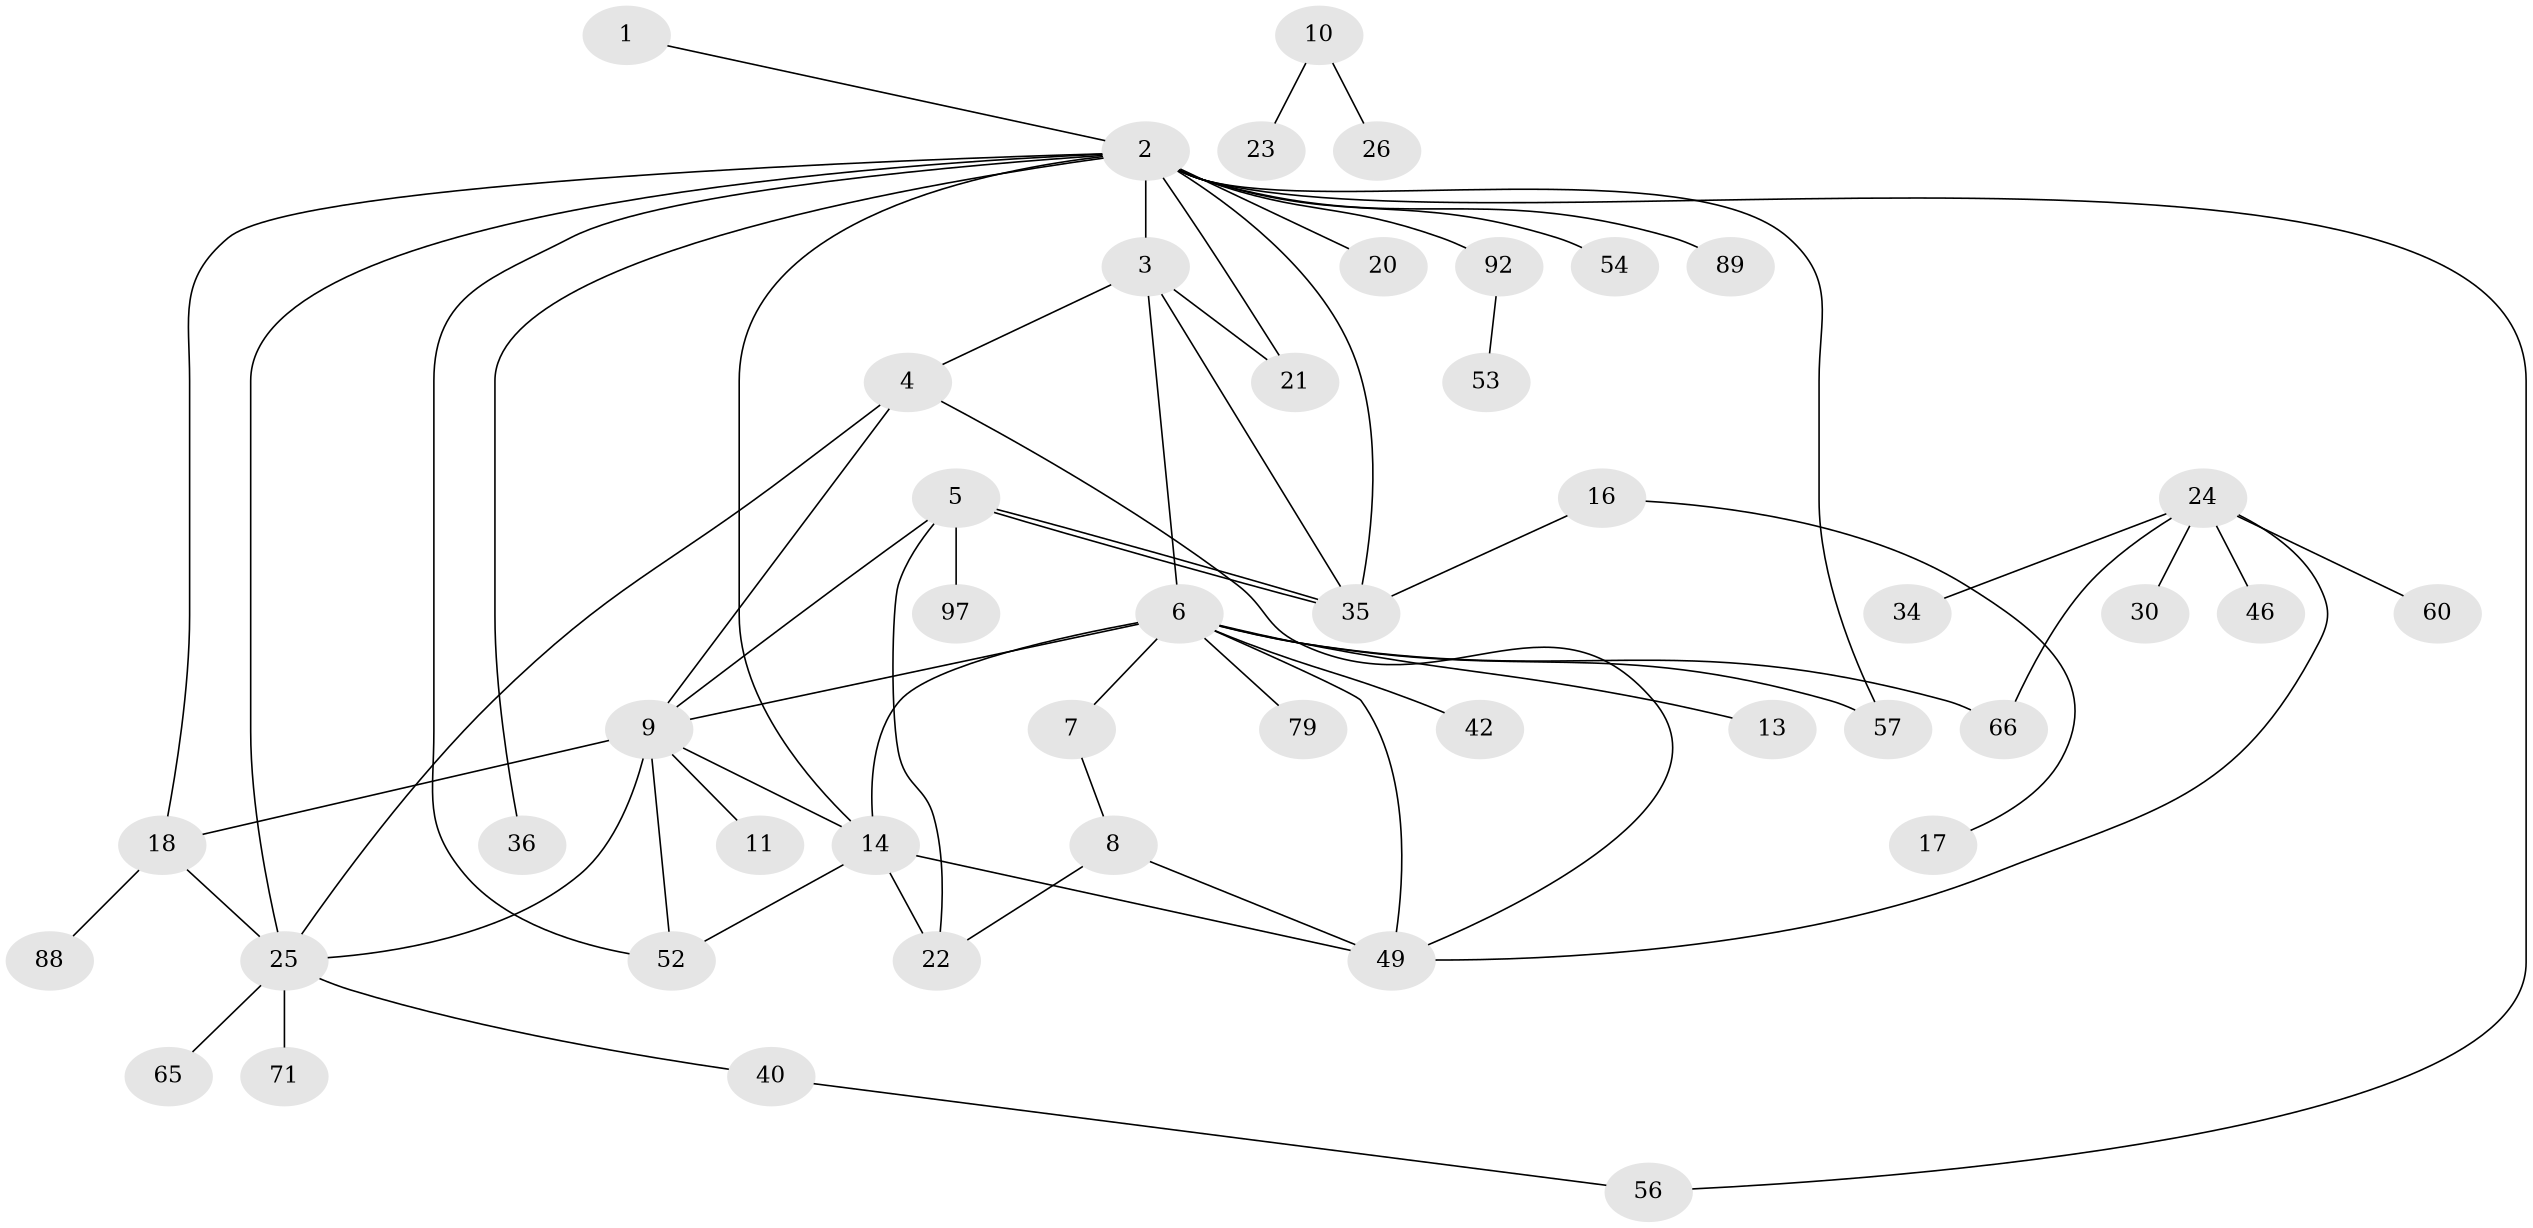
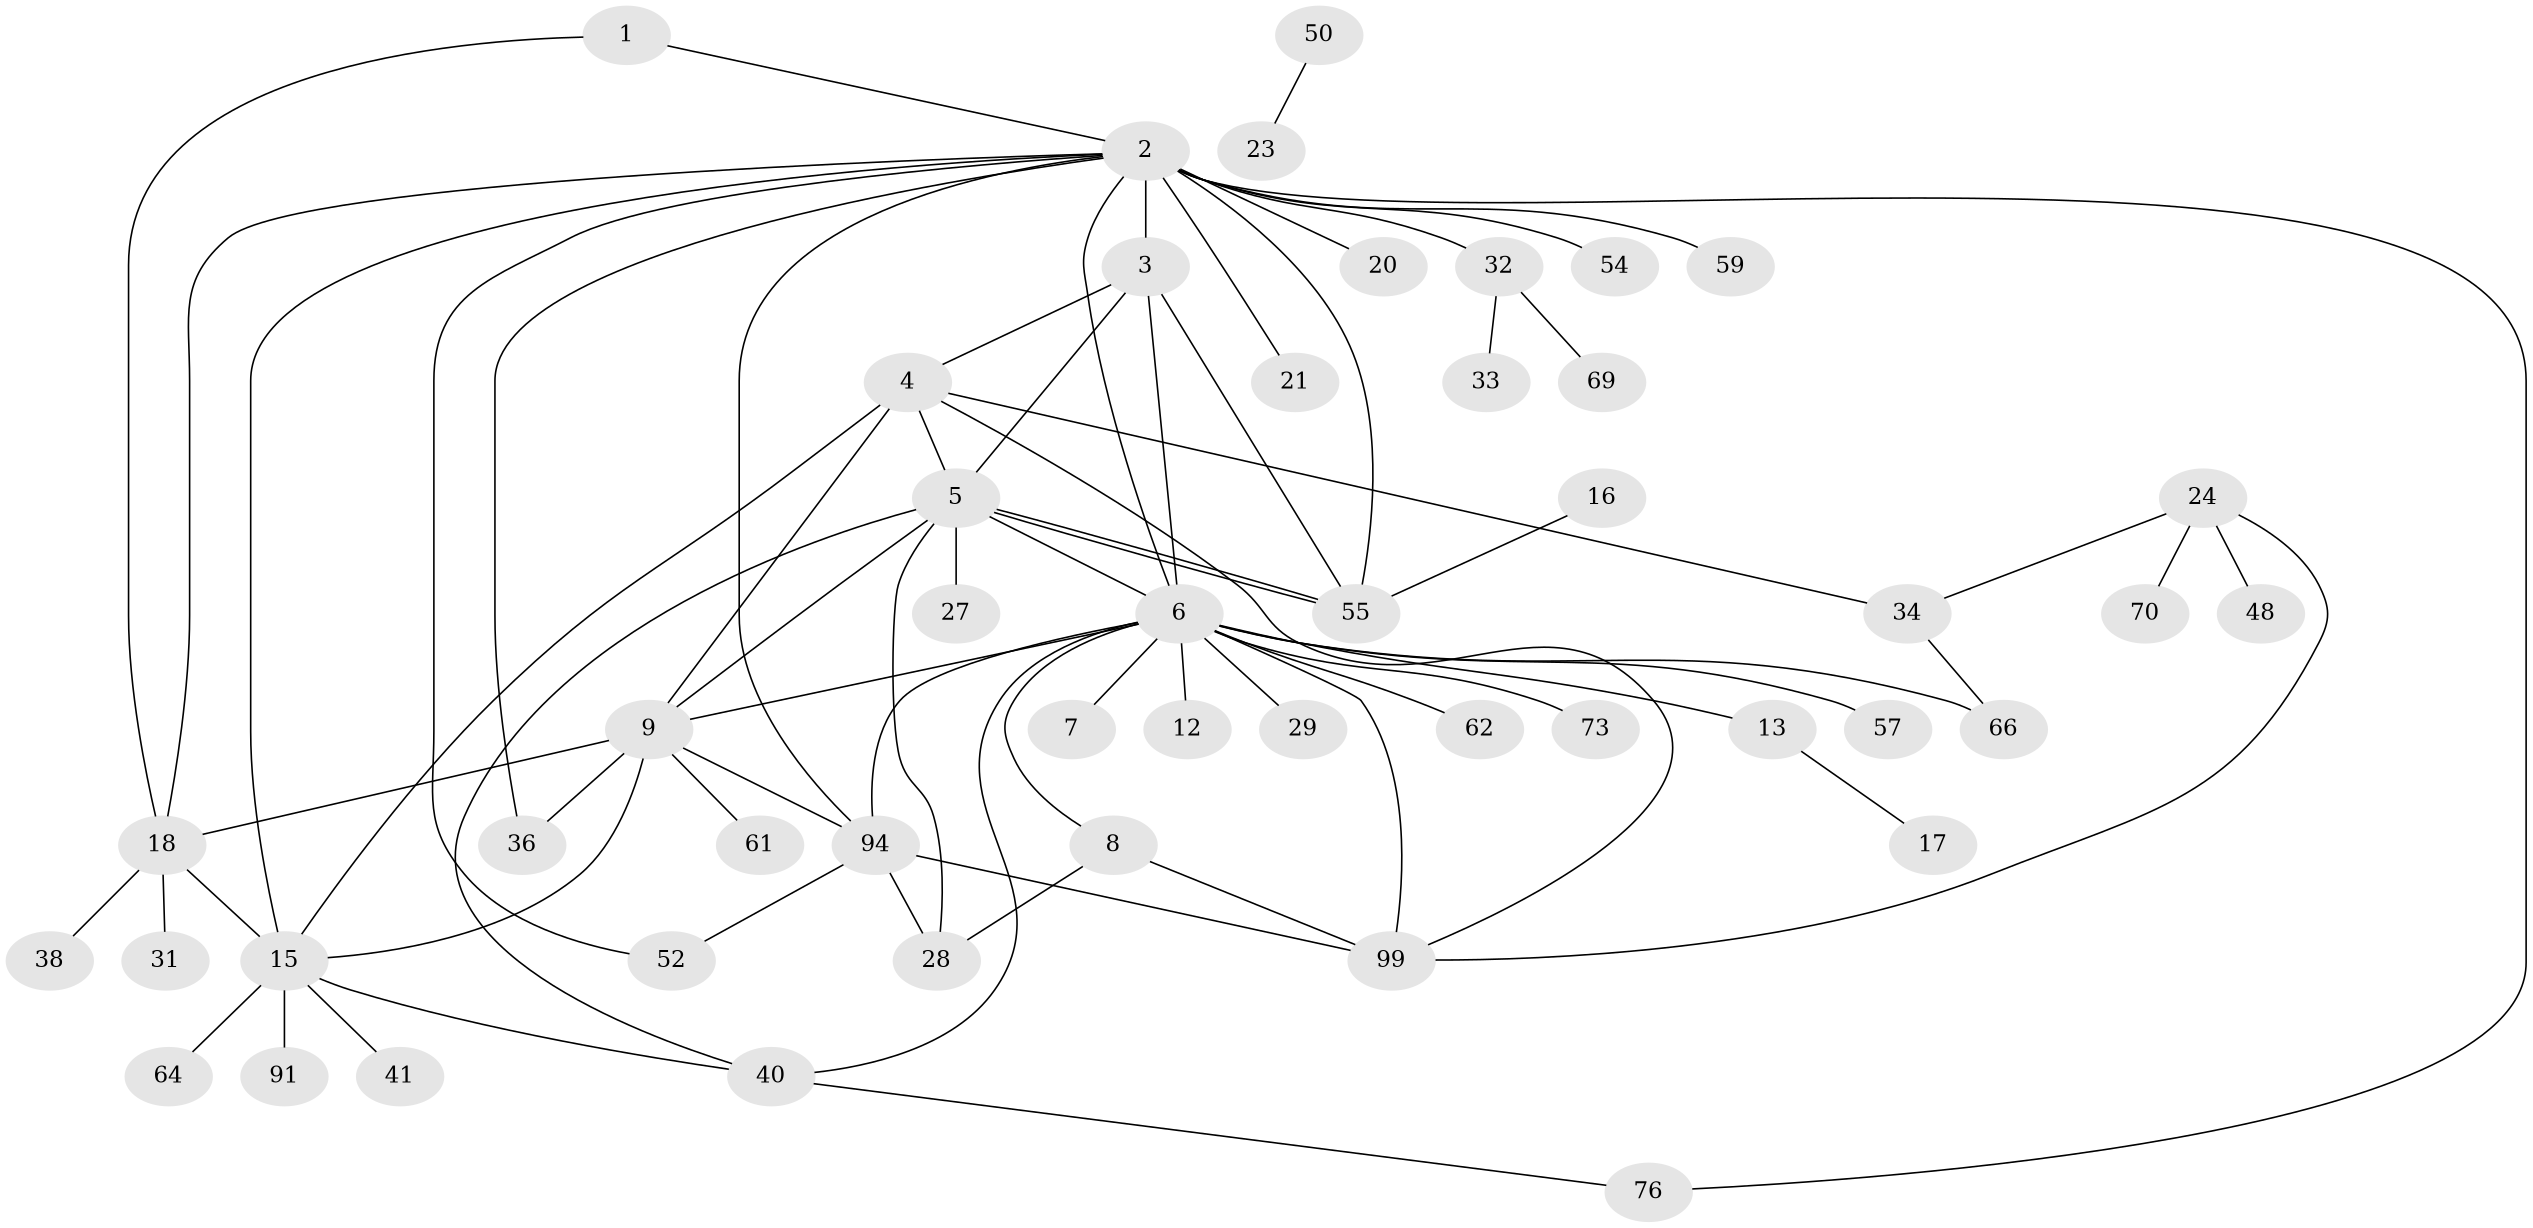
node "10": label "10" -> "50"
node "26": removed
edge "2" -- "57": now "2" -- "6"
edge "1" -- "18": added
node "92": label "92" -> "32"
node "89": label "89" -> "59"
edge "3" -- "21": now "3" -- "5"
node "53": label "53" -> "33"
node "69": added
edge "4" -- "5": added
edge "4" -- "34": added
edge "5" -- "6": added
edge "16" -- "17": now "13" -- "17"
edge "24" -- "66": now "34" -- "66"
node "97": label "97" -> "27"
node "35": label "35" -> "55"
node "30": label "30" -> "70"
node "46": label "46" -> "48"
node "60": removed
node "12": added
node "79": label "79" -> "29"
node "42": label "42" -> "62"
node "73": added
edge "5" -- "40": added
edge "7" -- "8": now "6" -- "8"
edge "9" -- "52": now "9" -- "36"
node "11": label "11" -> "61"
node "14": label "14" -> "94"
edge "6" -- "40": added
node "88": label "88" -> "38"
node "31": added
node "25": label "25" -> "15"
node "22": label "22" -> "28"
node "49": label "49" -> "99"
node "65": label "65" -> "64"
node "71": label "71" -> "91"
node "41": added
node "56": label "56" -> "76"
